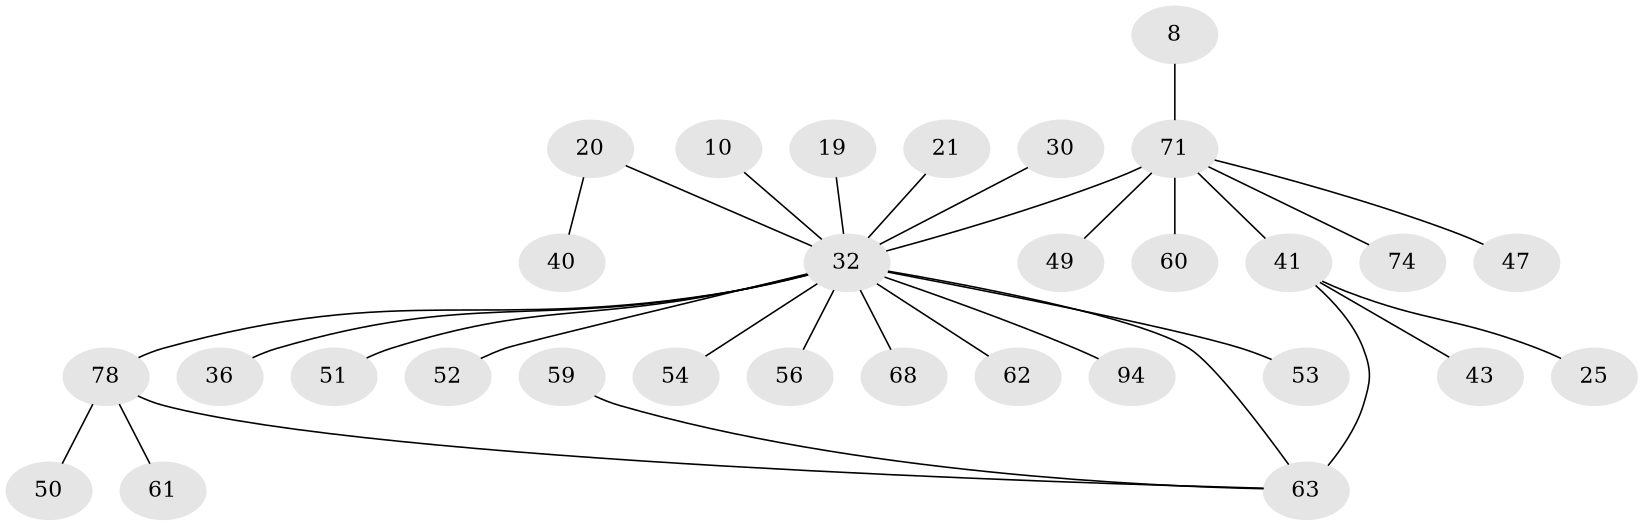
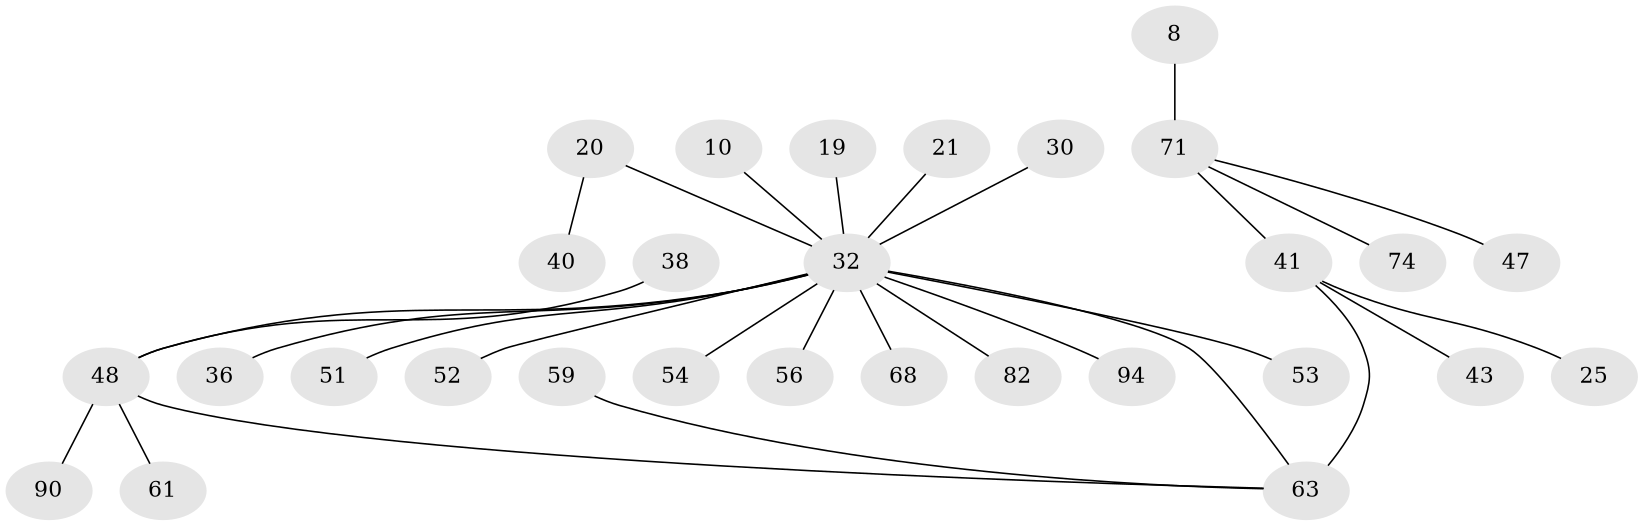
edge "71" -- "32": removed
node "38": added
node "49": removed
node "60": removed
node "78": label "78" -> "48"
node "62": label "62" -> "82"
node "50": label "50" -> "90"
